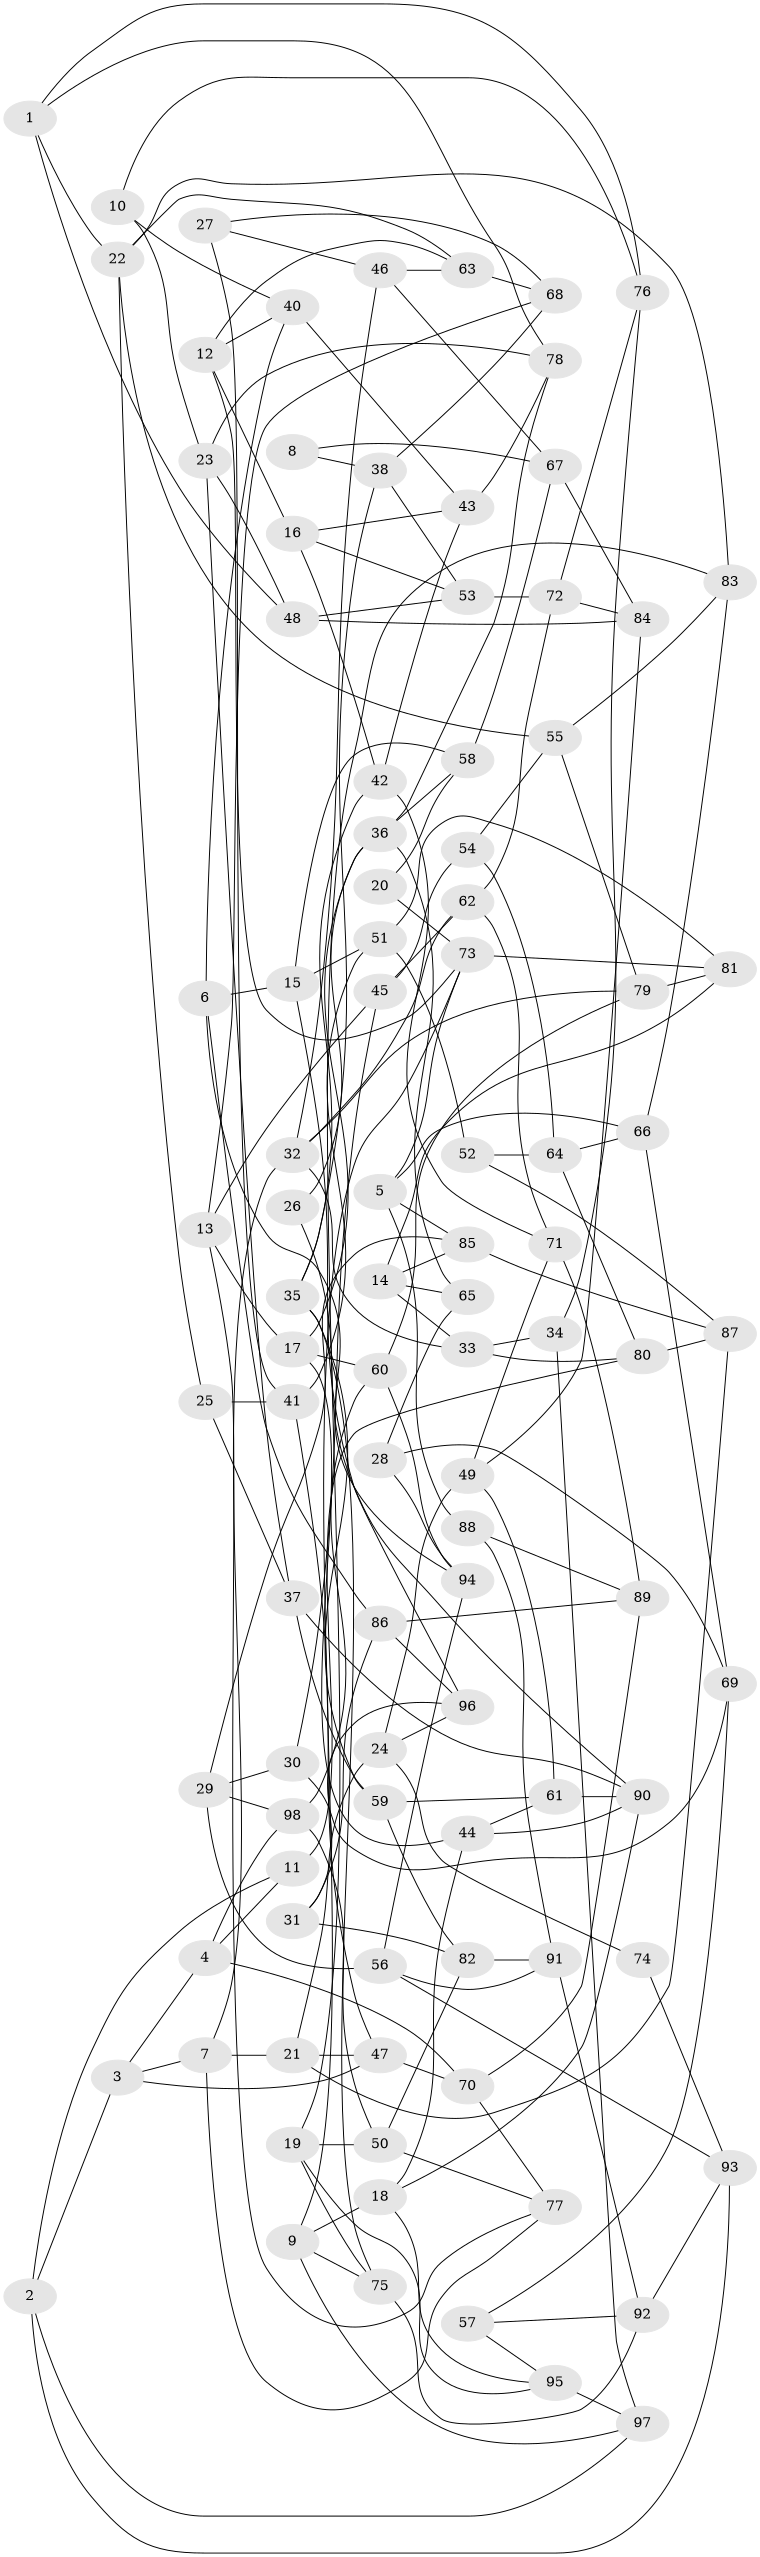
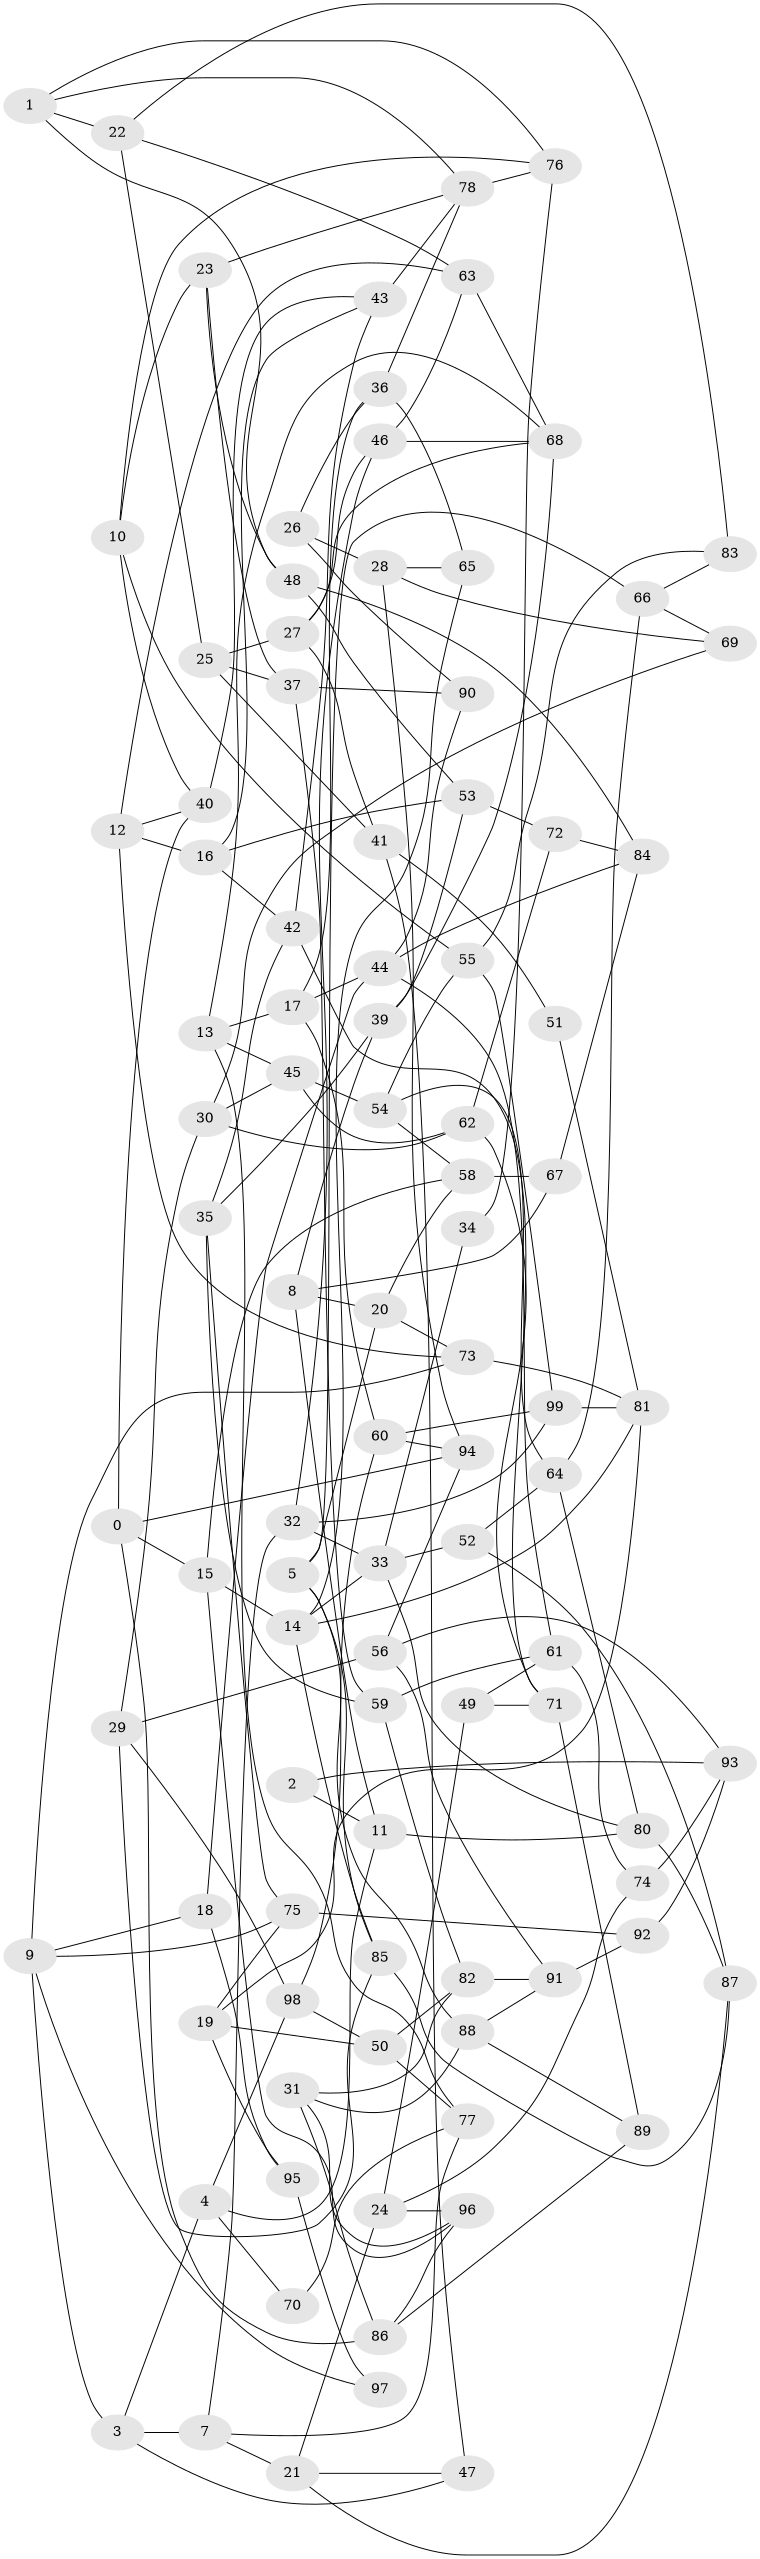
edge "46" -- "67": now "46" -- "68"
edge "76" -- "72": now "76" -- "78"
node "38": label "38" -> "39"
edge "26" -- "28": added
edge "22" -- "55": now "10" -- "55"
edge "27" -- "25": added
edge "83" -- "19": now "81" -- "19"
edge "58" -- "36": now "58" -- "54"
edge "84" -- "49": now "84" -- "44"
edge "51" -- "15": now "14" -- "15"
node "79": label "79" -> "99"
node "6": label "6" -> "0"
edge "62" -- "32": now "62" -- "30"
edge "51" -- "52": now "33" -- "52"
edge "73" -- "5": now "20" -- "5"
edge "8" -- "20": added
edge "8" -- "11": added
edge "61" -- "90": now "61" -- "74"
edge "89" -- "70": removed
edge "34" -- "97": removed
edge "90" -- "18": removed
edge "47" -- "70": removed
edge "88" -- "31": added
edge "3" -- "2": now "3" -- "9"
node "57": removed
edge "2" -- "97": removed
